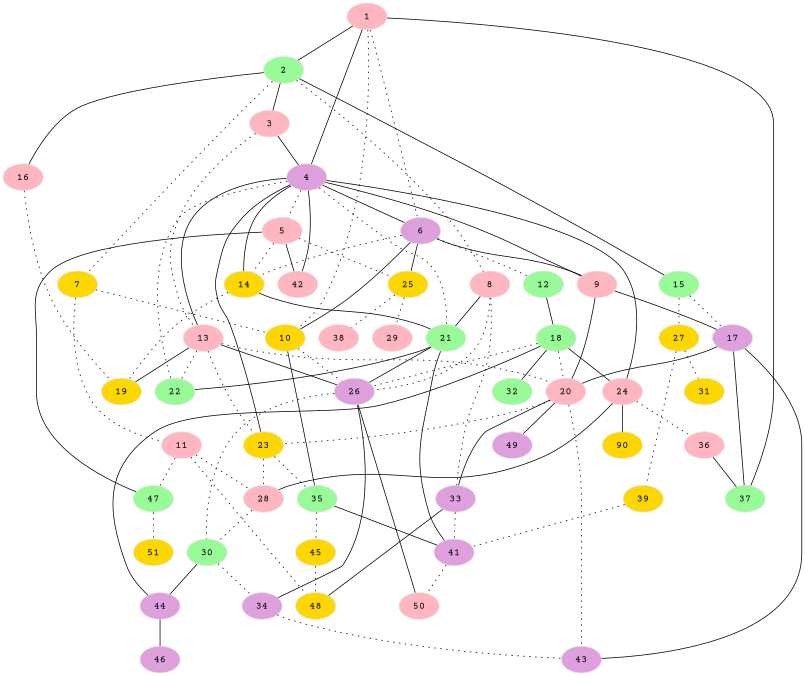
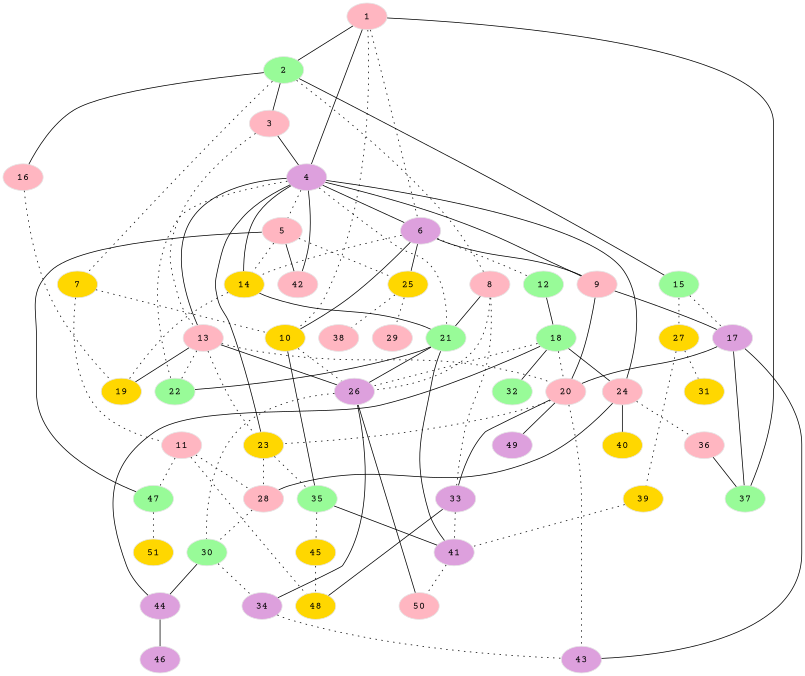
node "90": label "90" -> "40"
